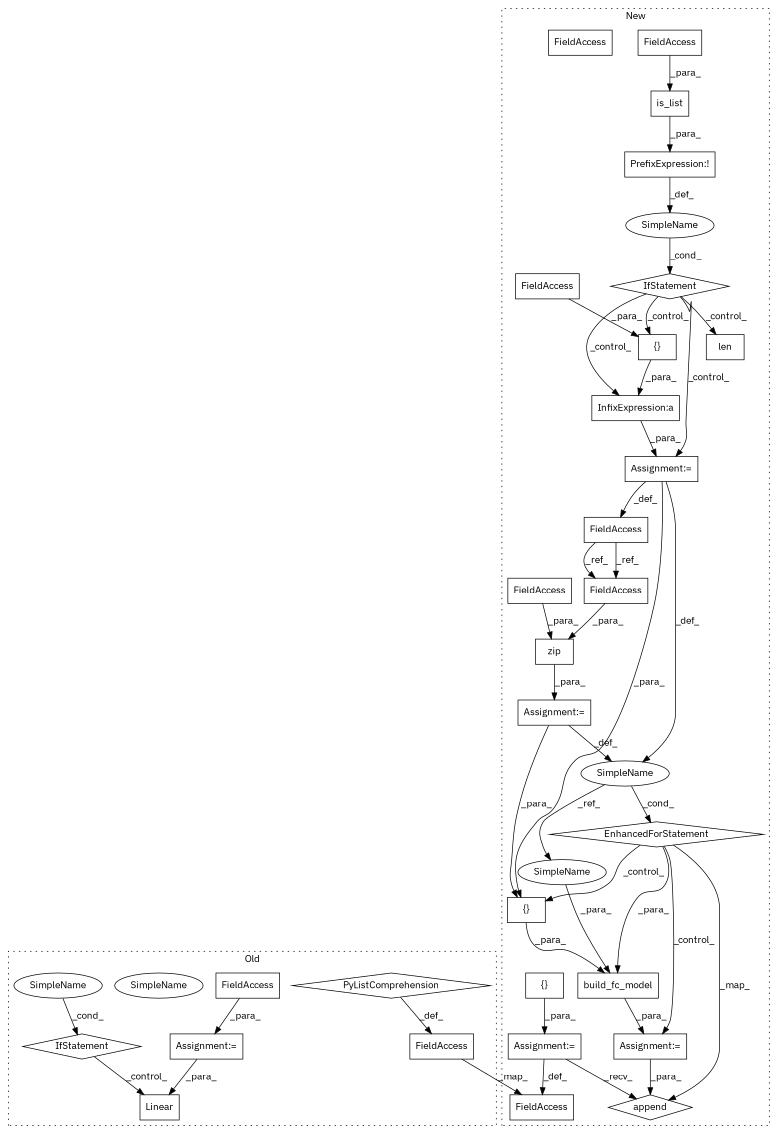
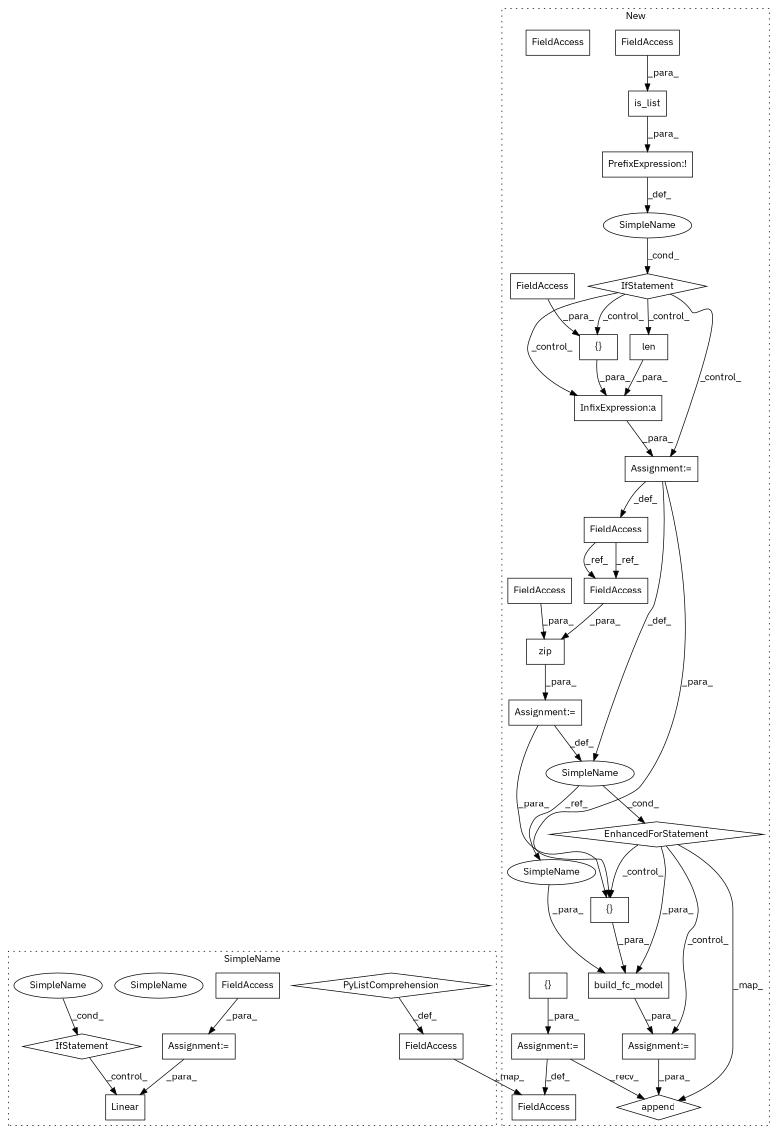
edge "len" -> "InfixExpression:a": added, label "_para_"
cluster "Old": label "Old" -> "SimpleName"
